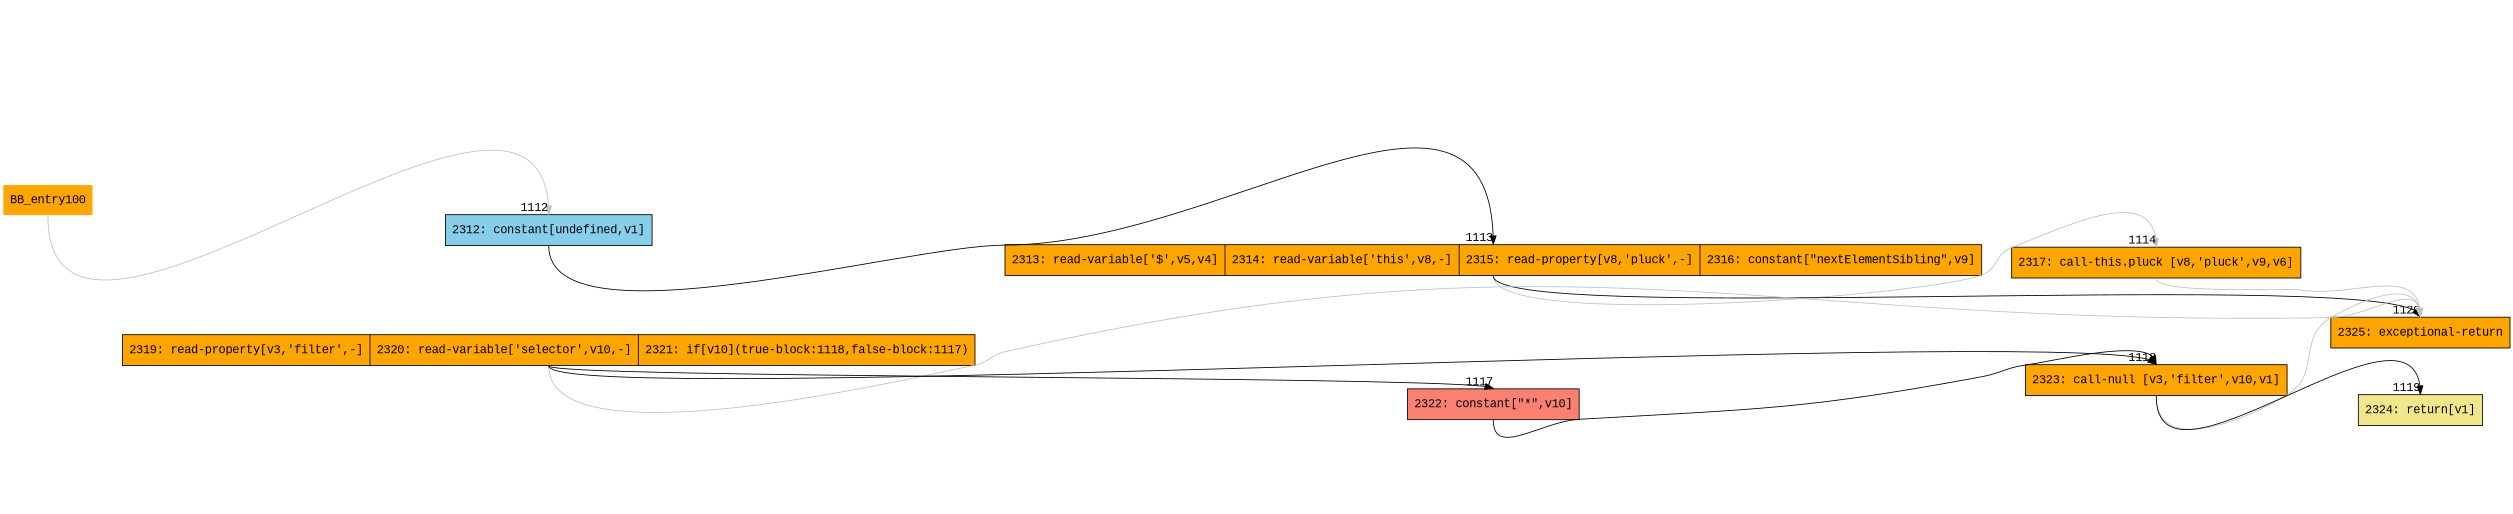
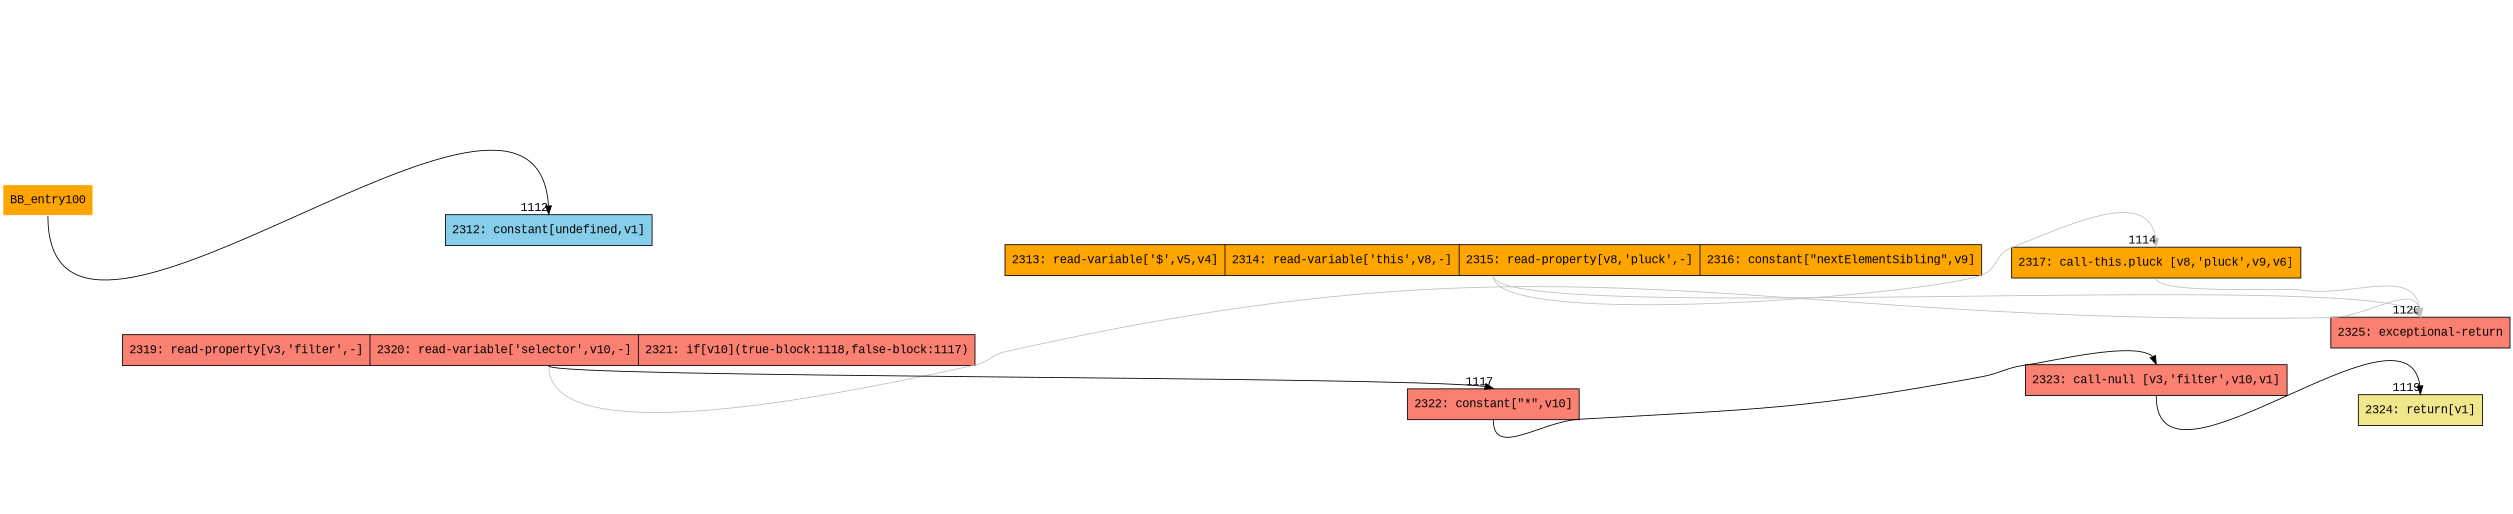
edge "BB_entry100" -> "2312: constant[undefined,v1]": color gray -> black
edge "2312: constant[undefined,v1]" -> "2313: read-variable['$',v5,v4]": removed
edge "2313: read-variable['$',v5,v4]" -> "2325: exceptional-return": color black -> gray
node "2325: exceptional-return": fillcolor orange -> salmon
node "2319: read-property[v3,'filter',-]": fillcolor orange -> salmon
edge "2319: read-property[v3,'filter',-]" -> "2323: call-null [v3,'filter',v10,v1]": removed
node "2323: call-null [v3,'filter',v10,v1]": fillcolor orange -> salmon
edge "2323: call-null [v3,'filter',v10,v1]" -> "2325: exceptional-return": removed
